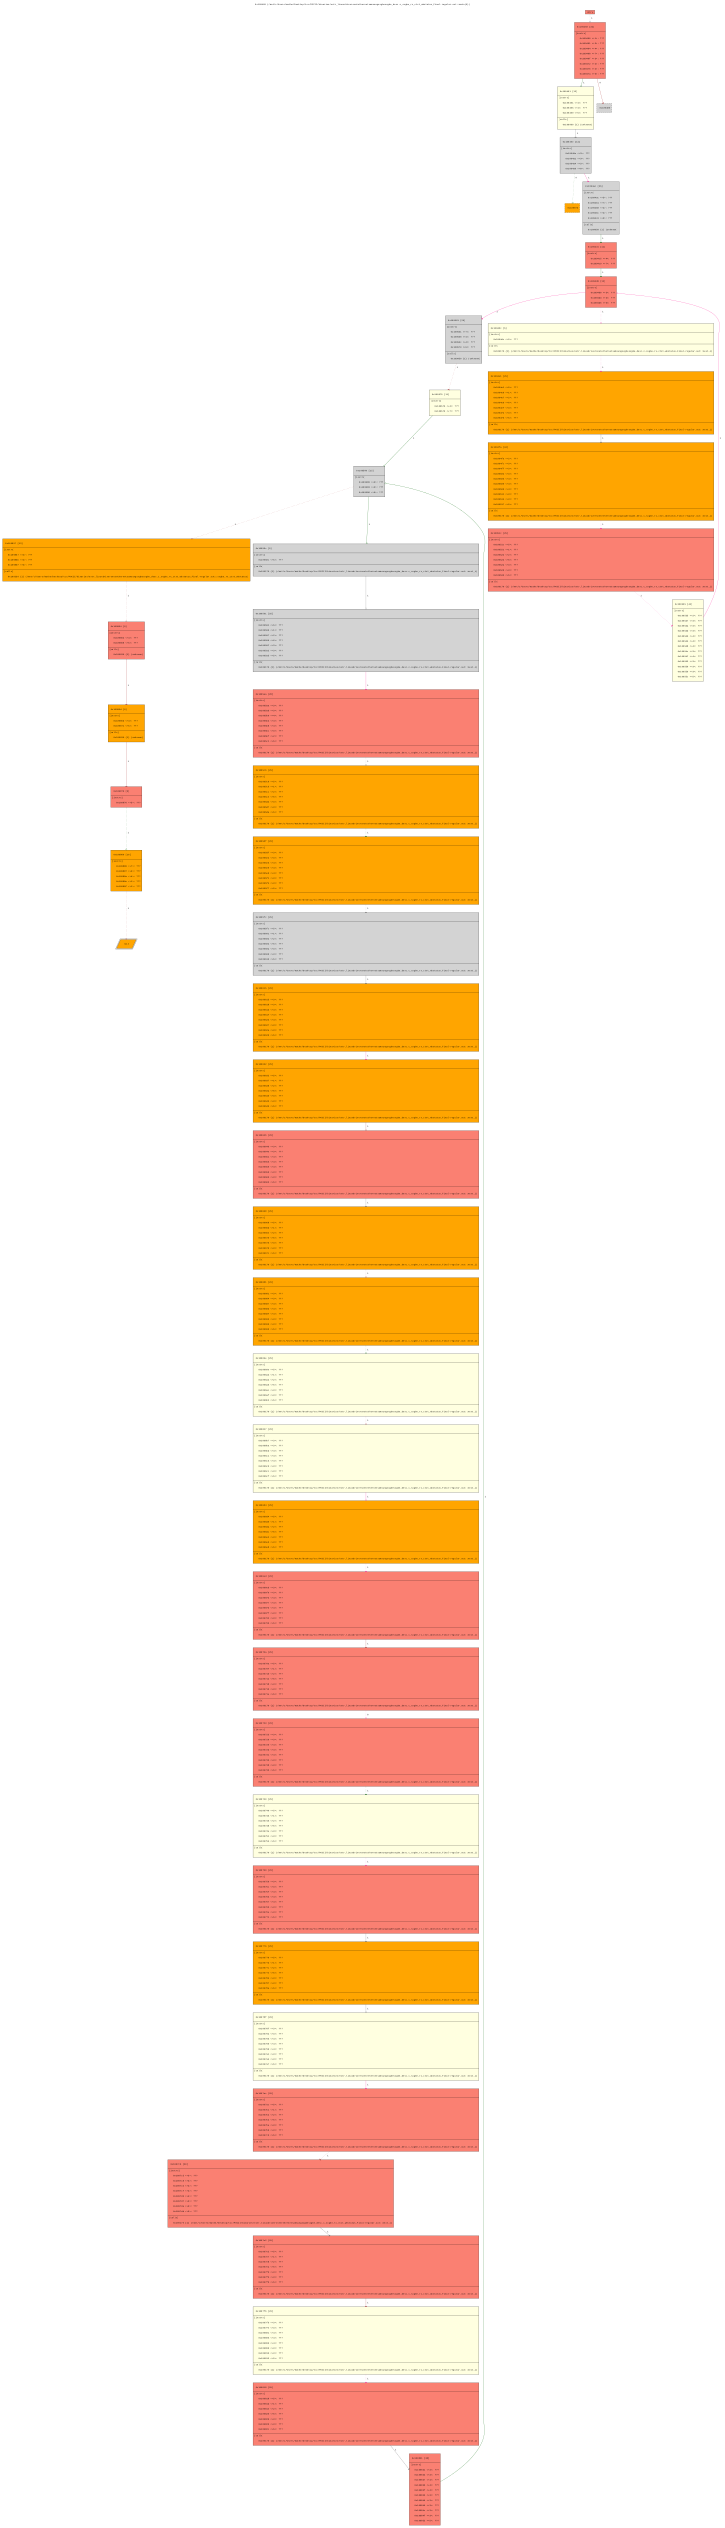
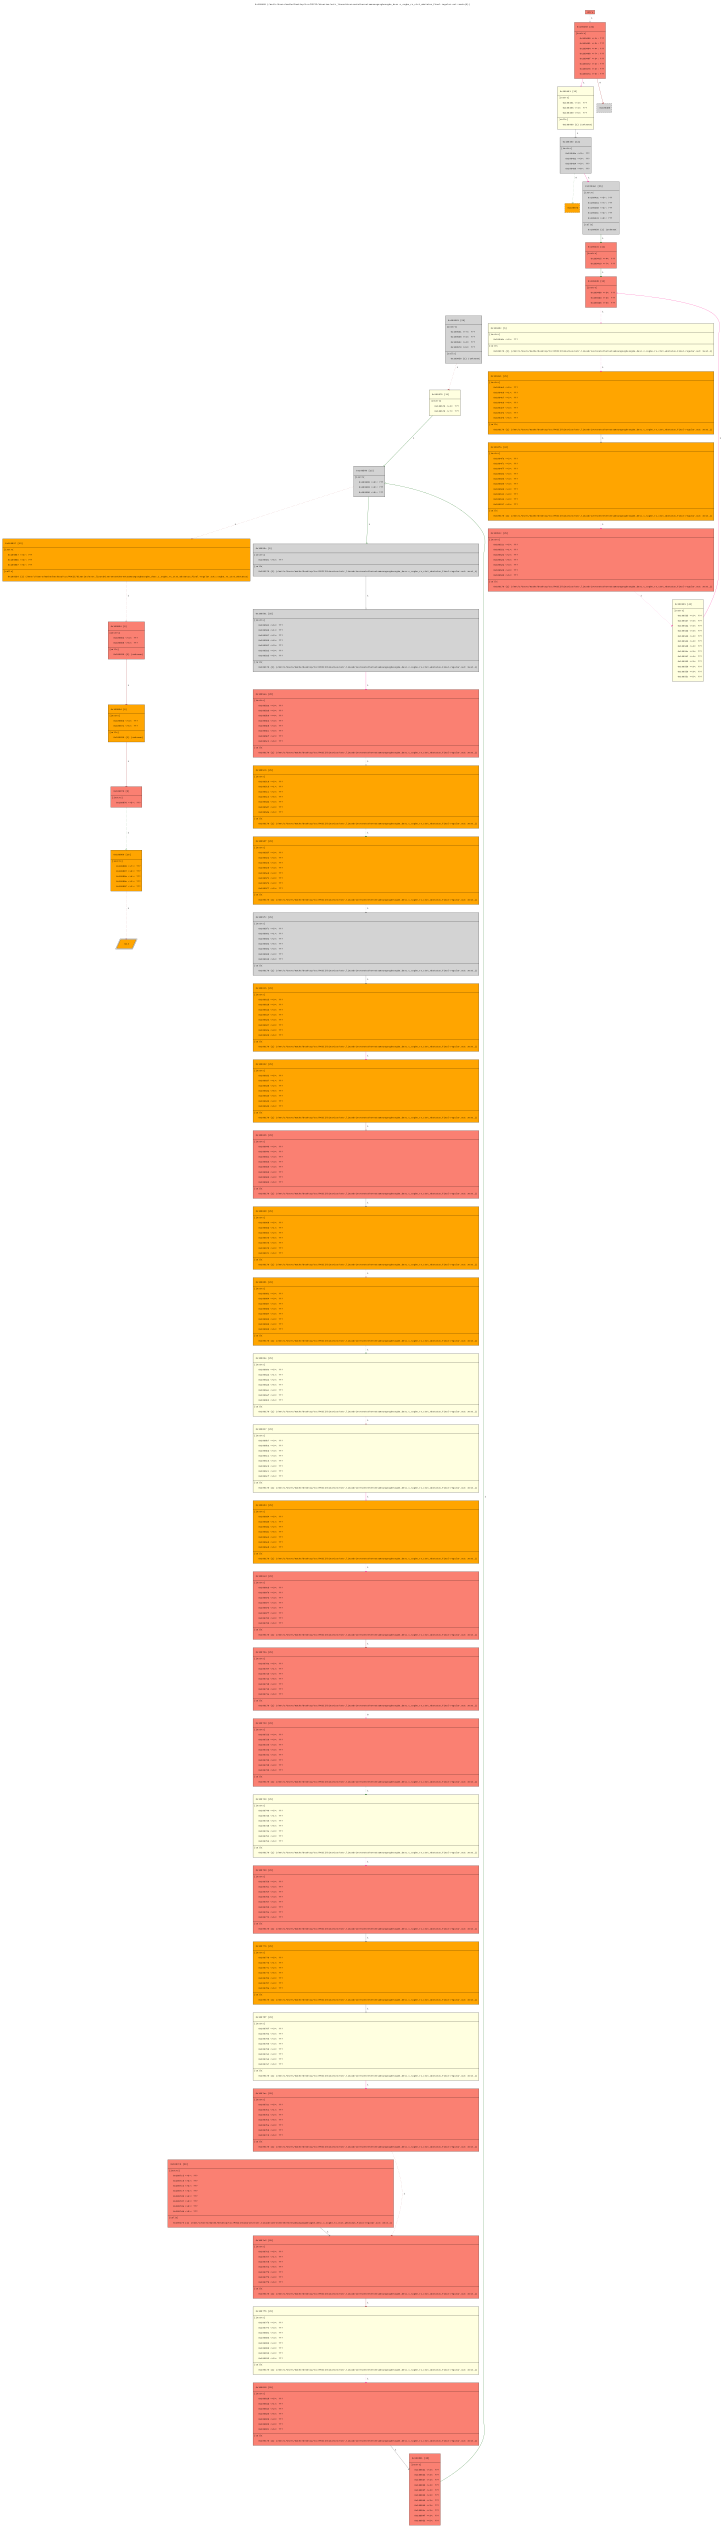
edge "0x109460 [32]" -> "0x109491 [13]": color darkgreen -> deeppink
edge "0x1094d0 [12]" -> "0x109561 [20]": removed, label "1"
edge "0x1097ac [25]" -> "0x1097c5 [29]": now "0x1097ac [25]" -> "0x1097e2 [25]"
